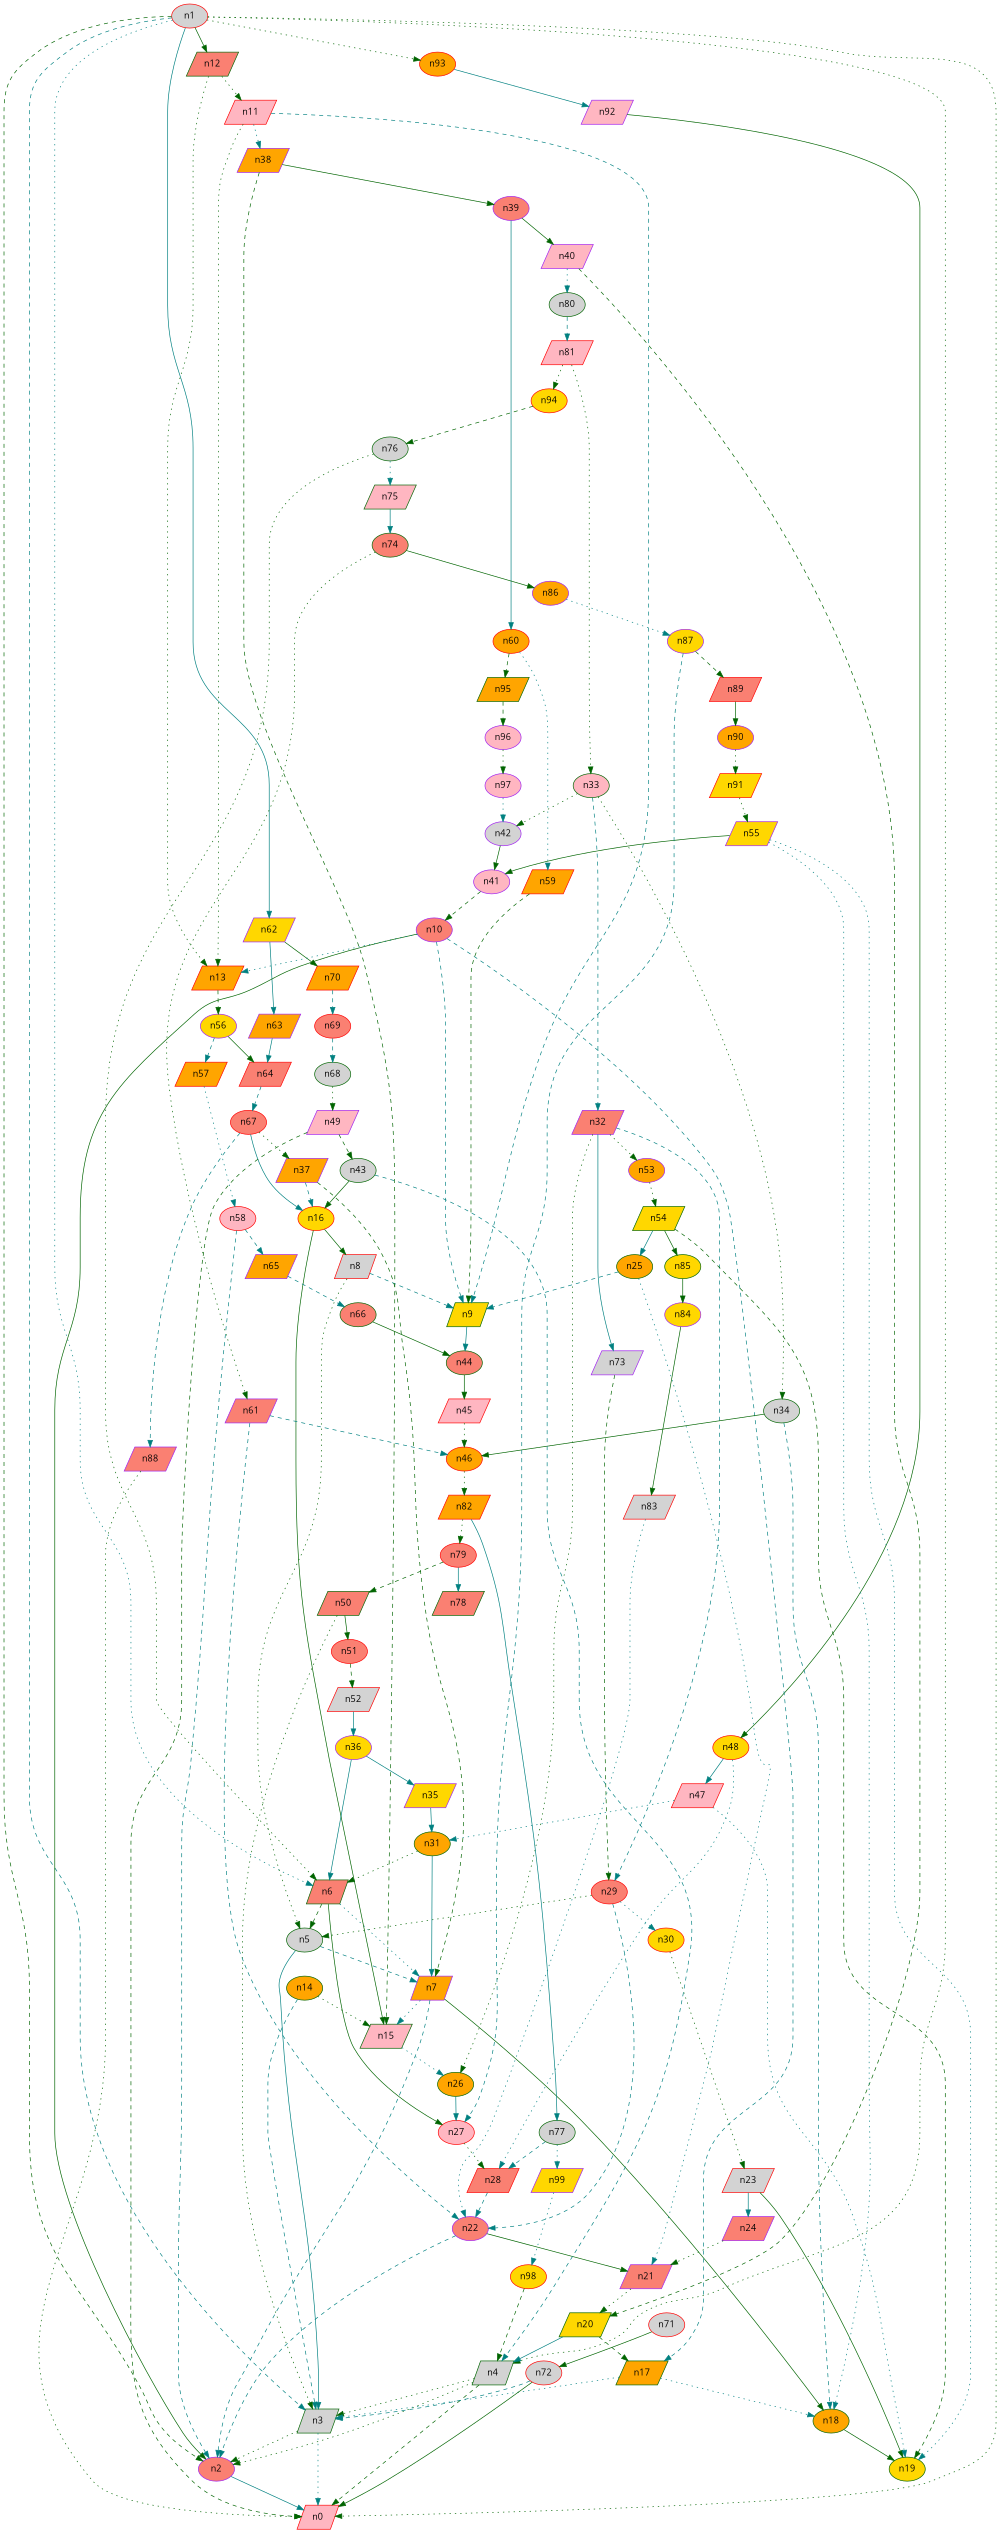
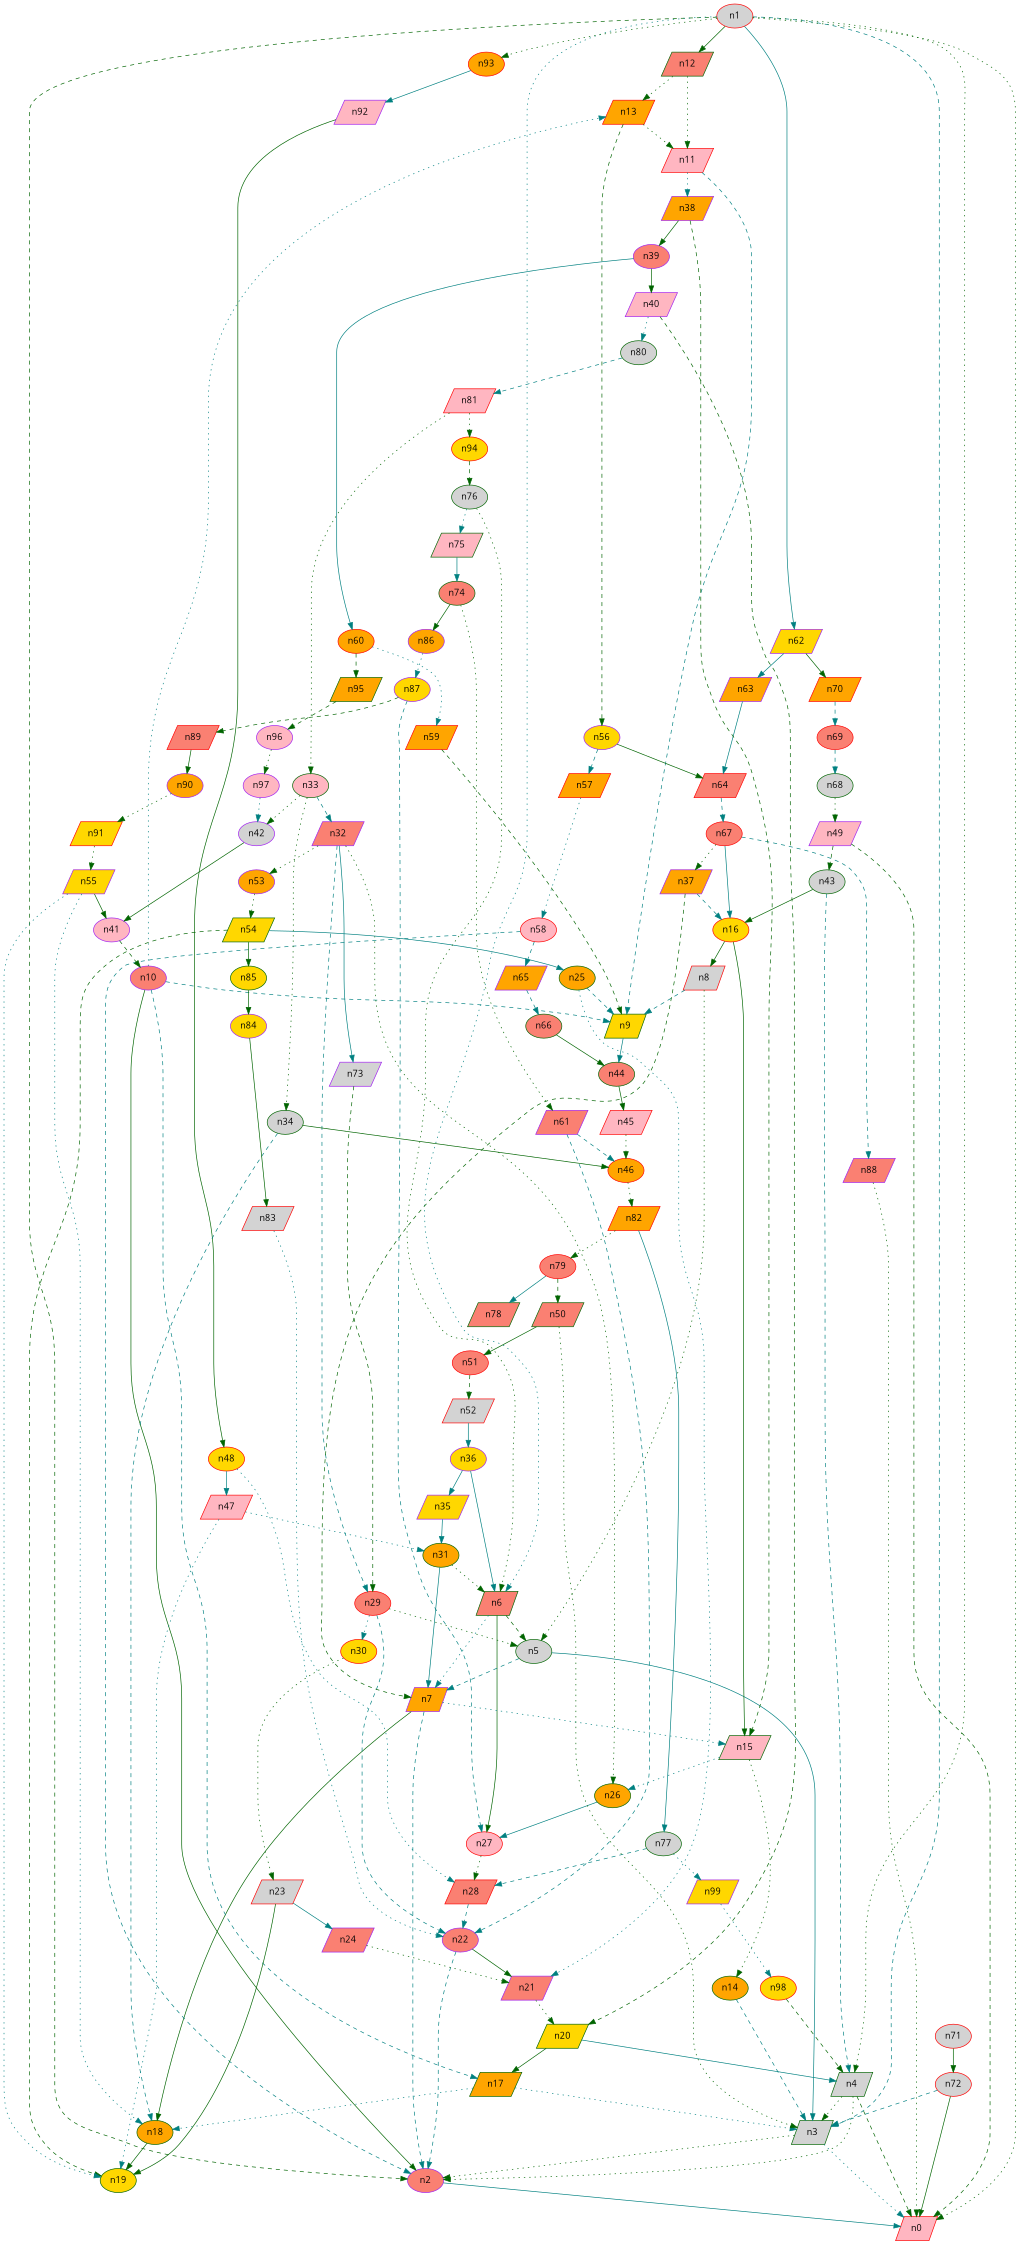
edge "n11" -> "n13": reversed
edge "n14" -> "n15": reversed
edge "n20" -> "n17": style dashed -> solid
